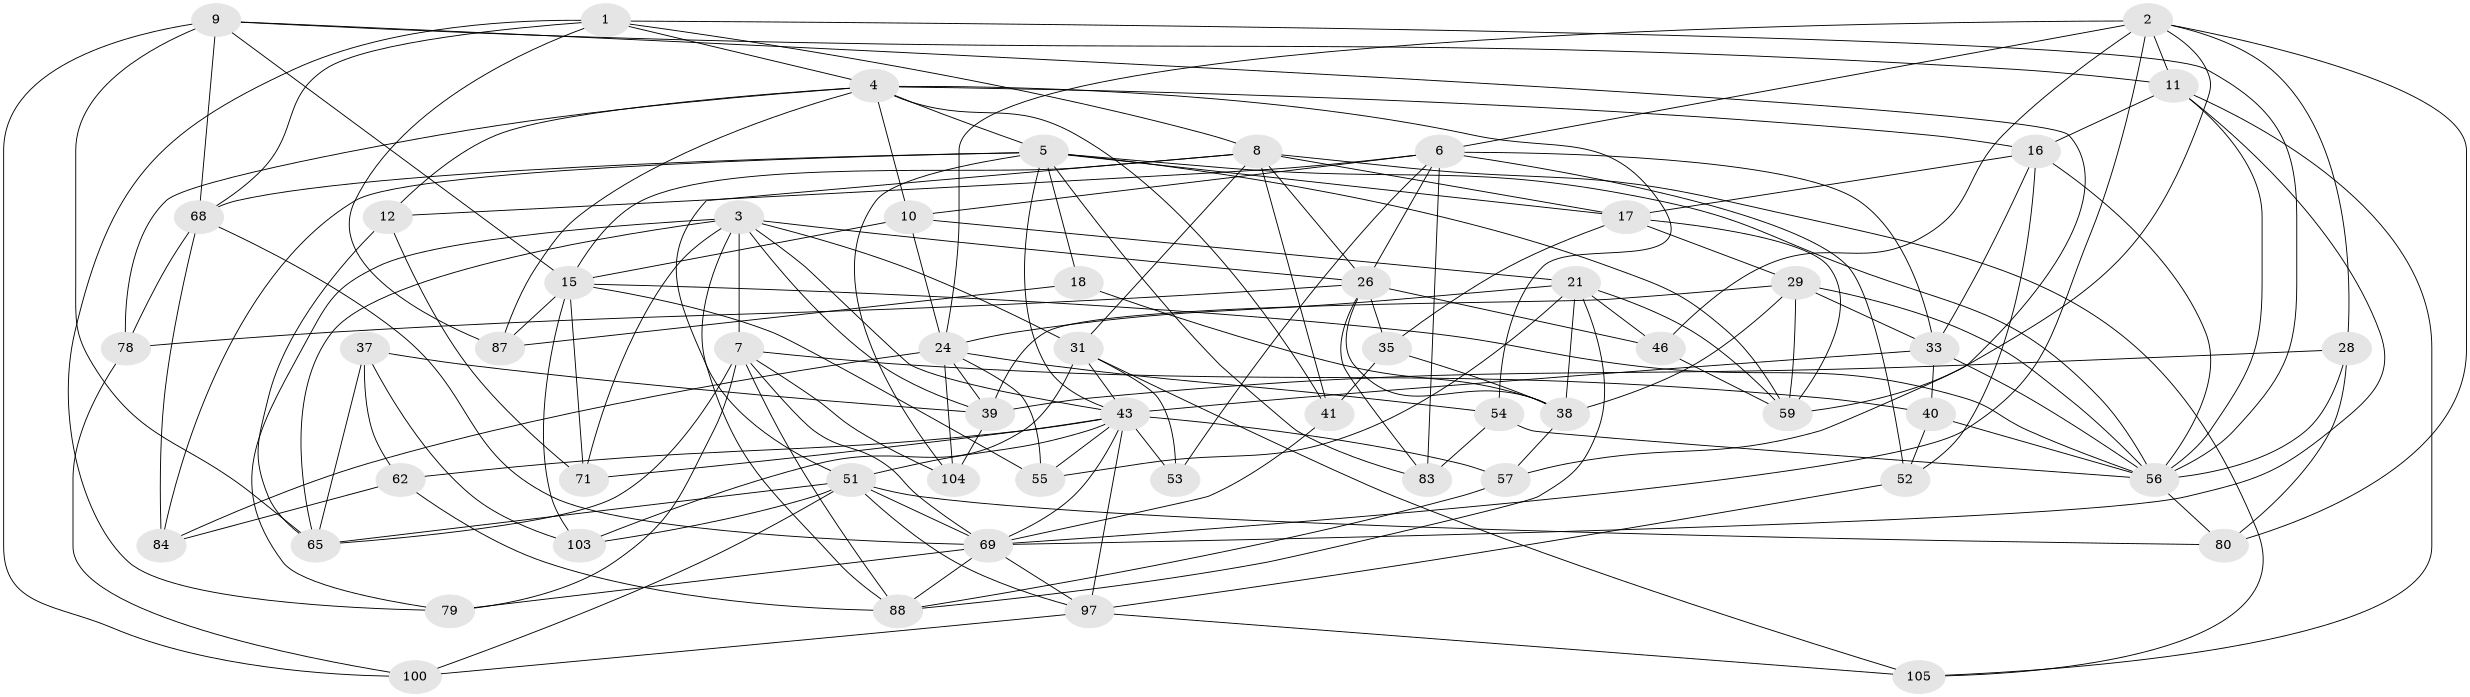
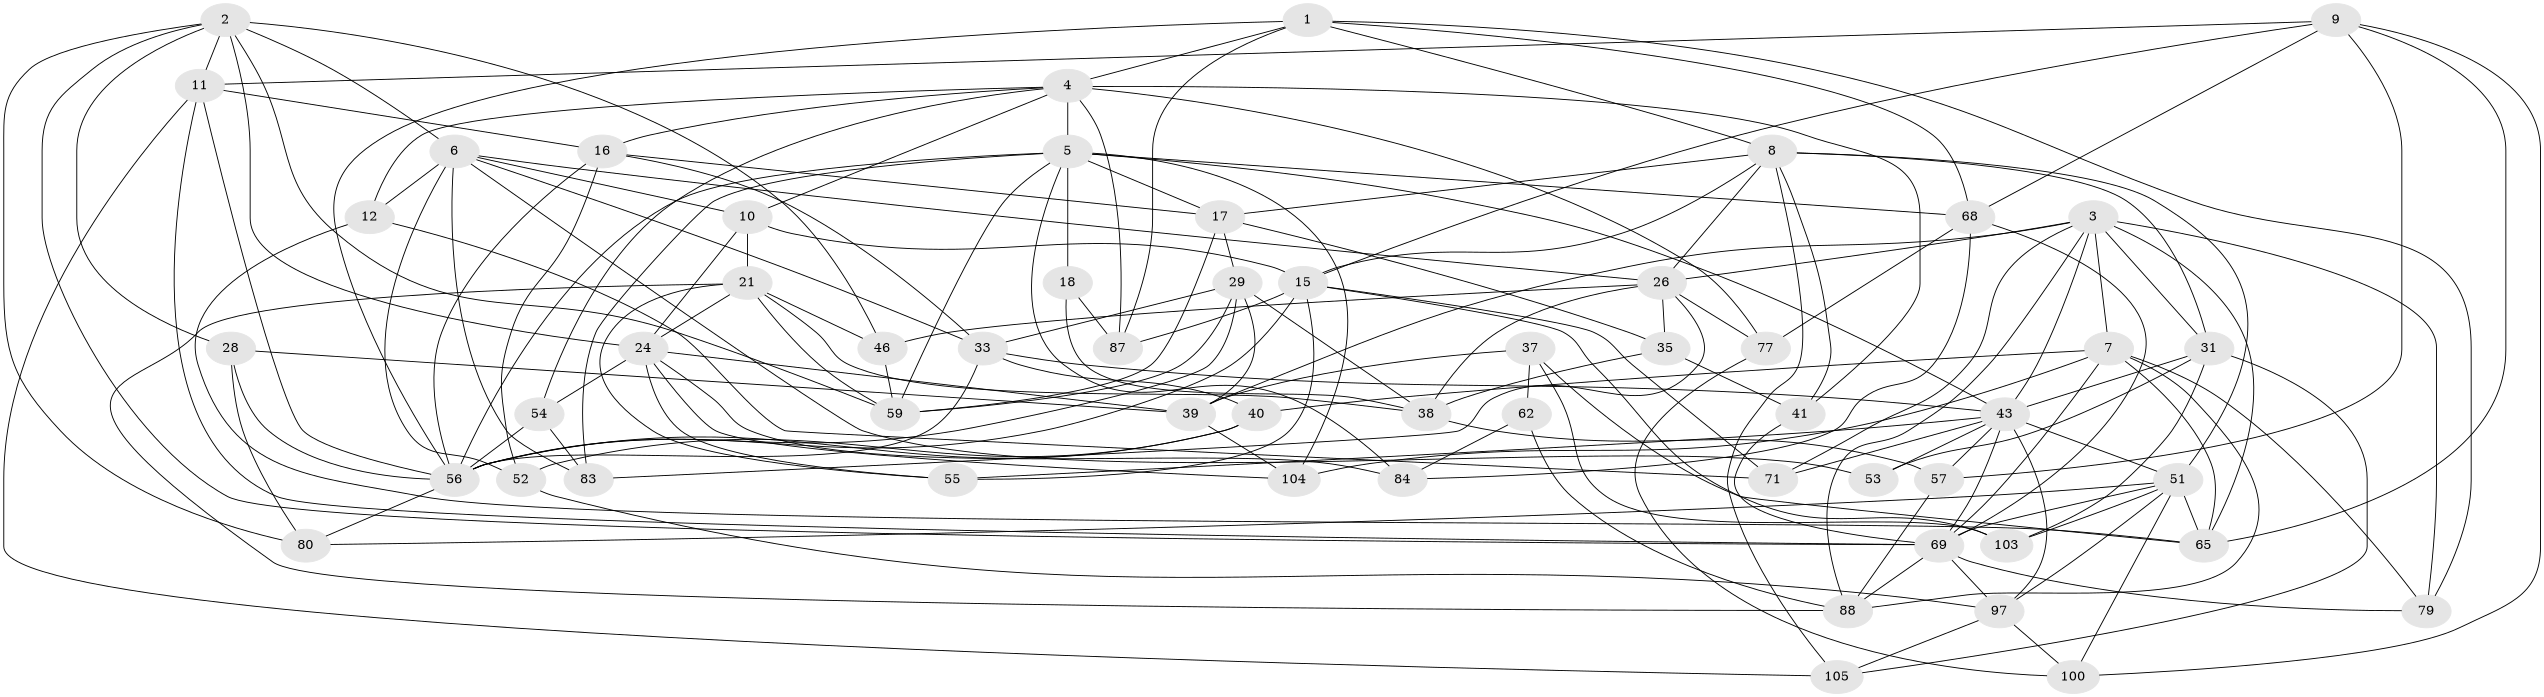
node "78": label "78" -> "77"
edge "43" -- "62": removed
